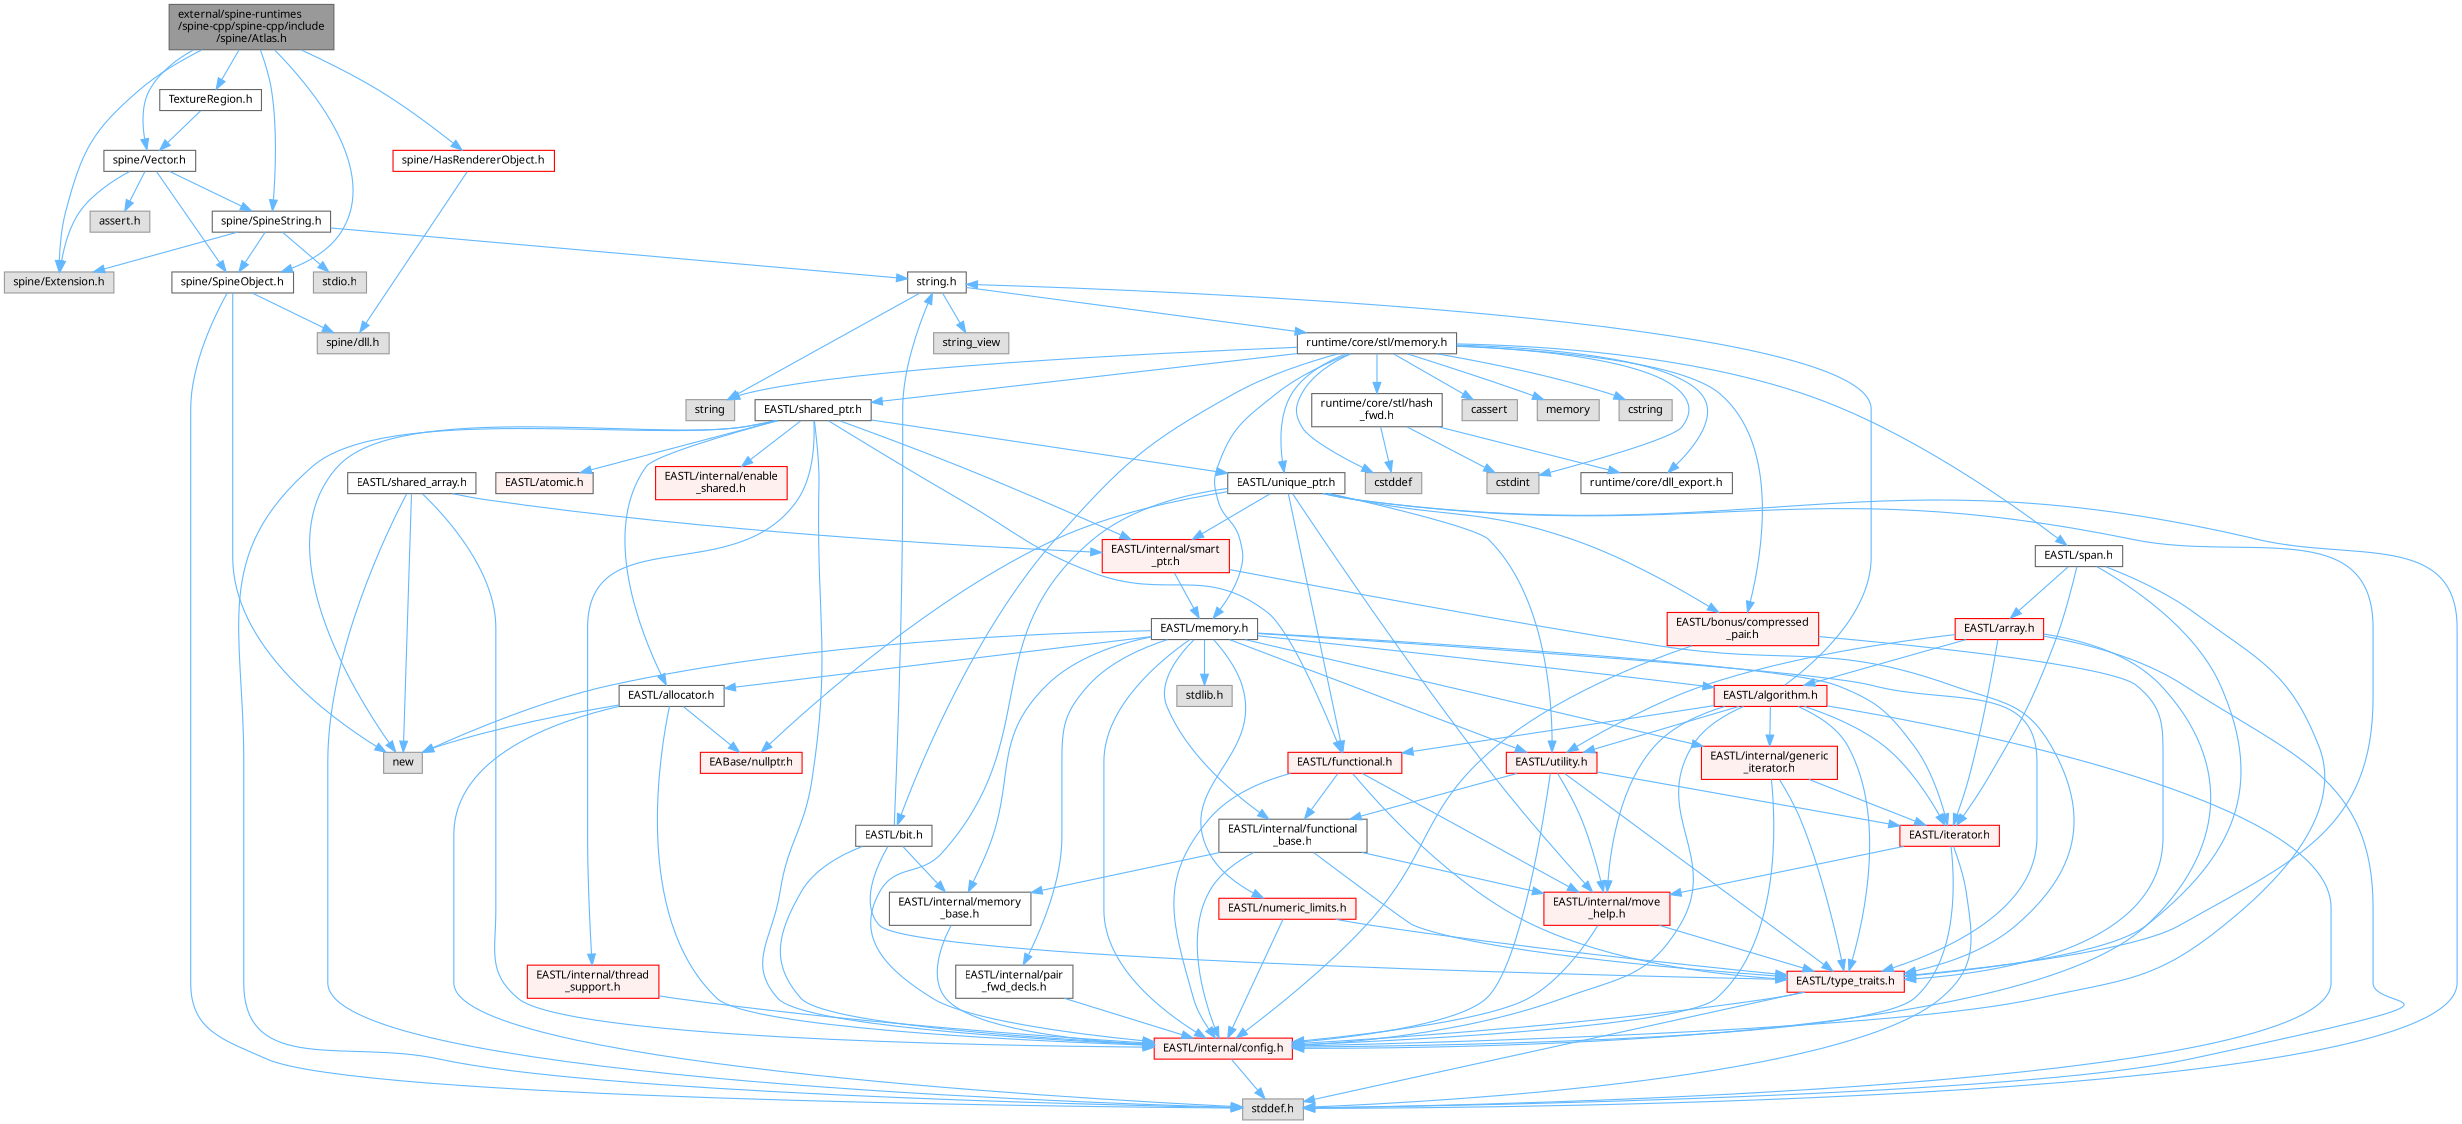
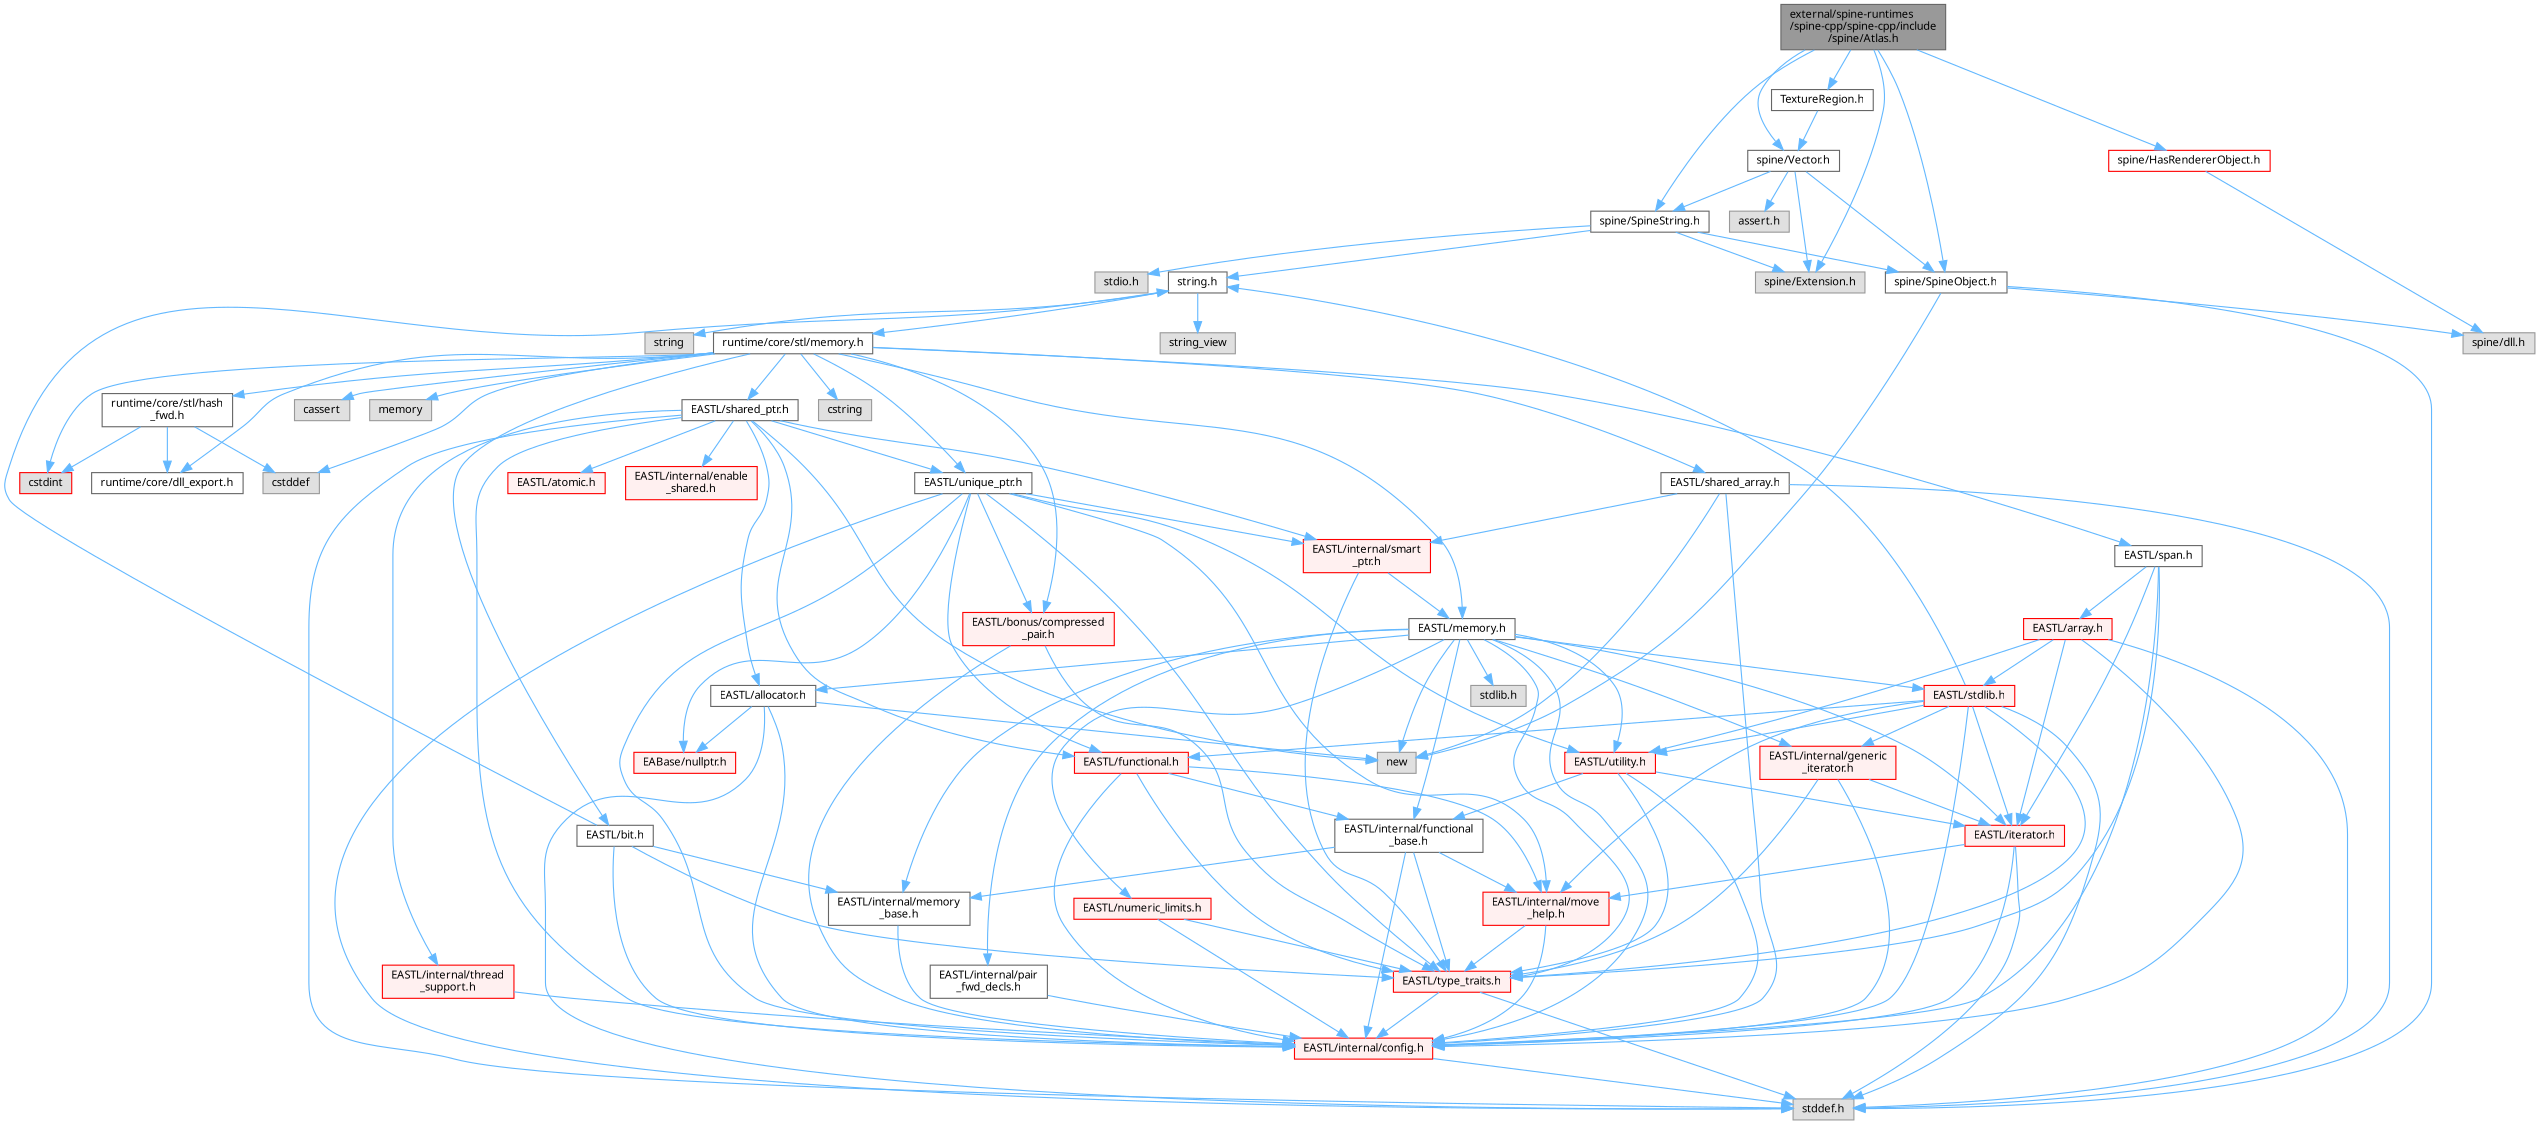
edge "runtime/core/stl/memory.h" -> "string": now "runtime/core/stl/memory.h" -> "EASTL/shared_array.h"
node "EASTL/atomic.h": color grey40 -> red
node "cstdint": color grey60 -> red
node "EASTL/algorithm.h": label "EASTL/algorithm.h" -> "EASTL/stdlib.h"
edge "EASTL/utility.h" -> "EASTL/internal/move _help.h": removed
